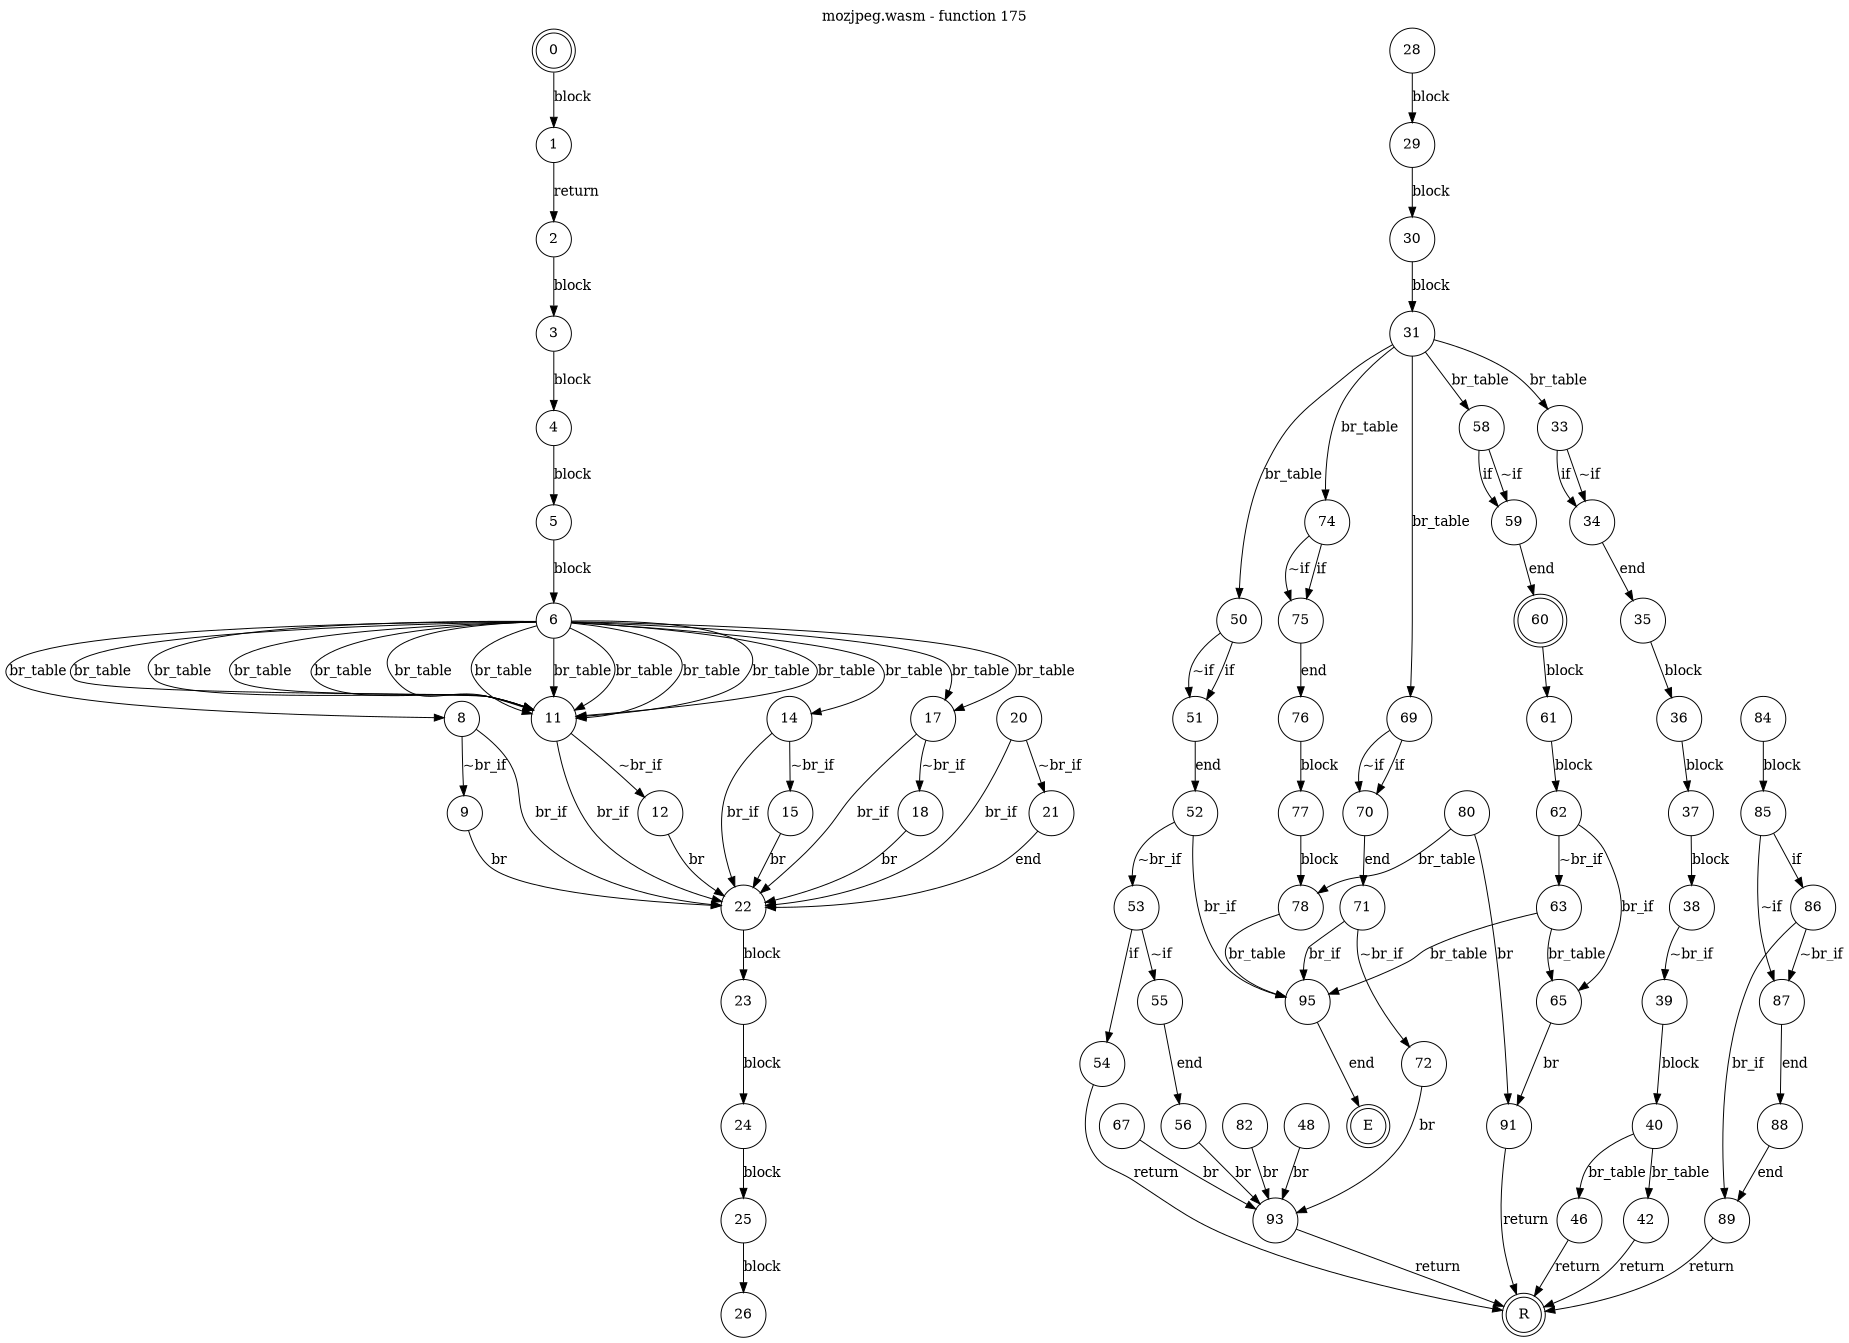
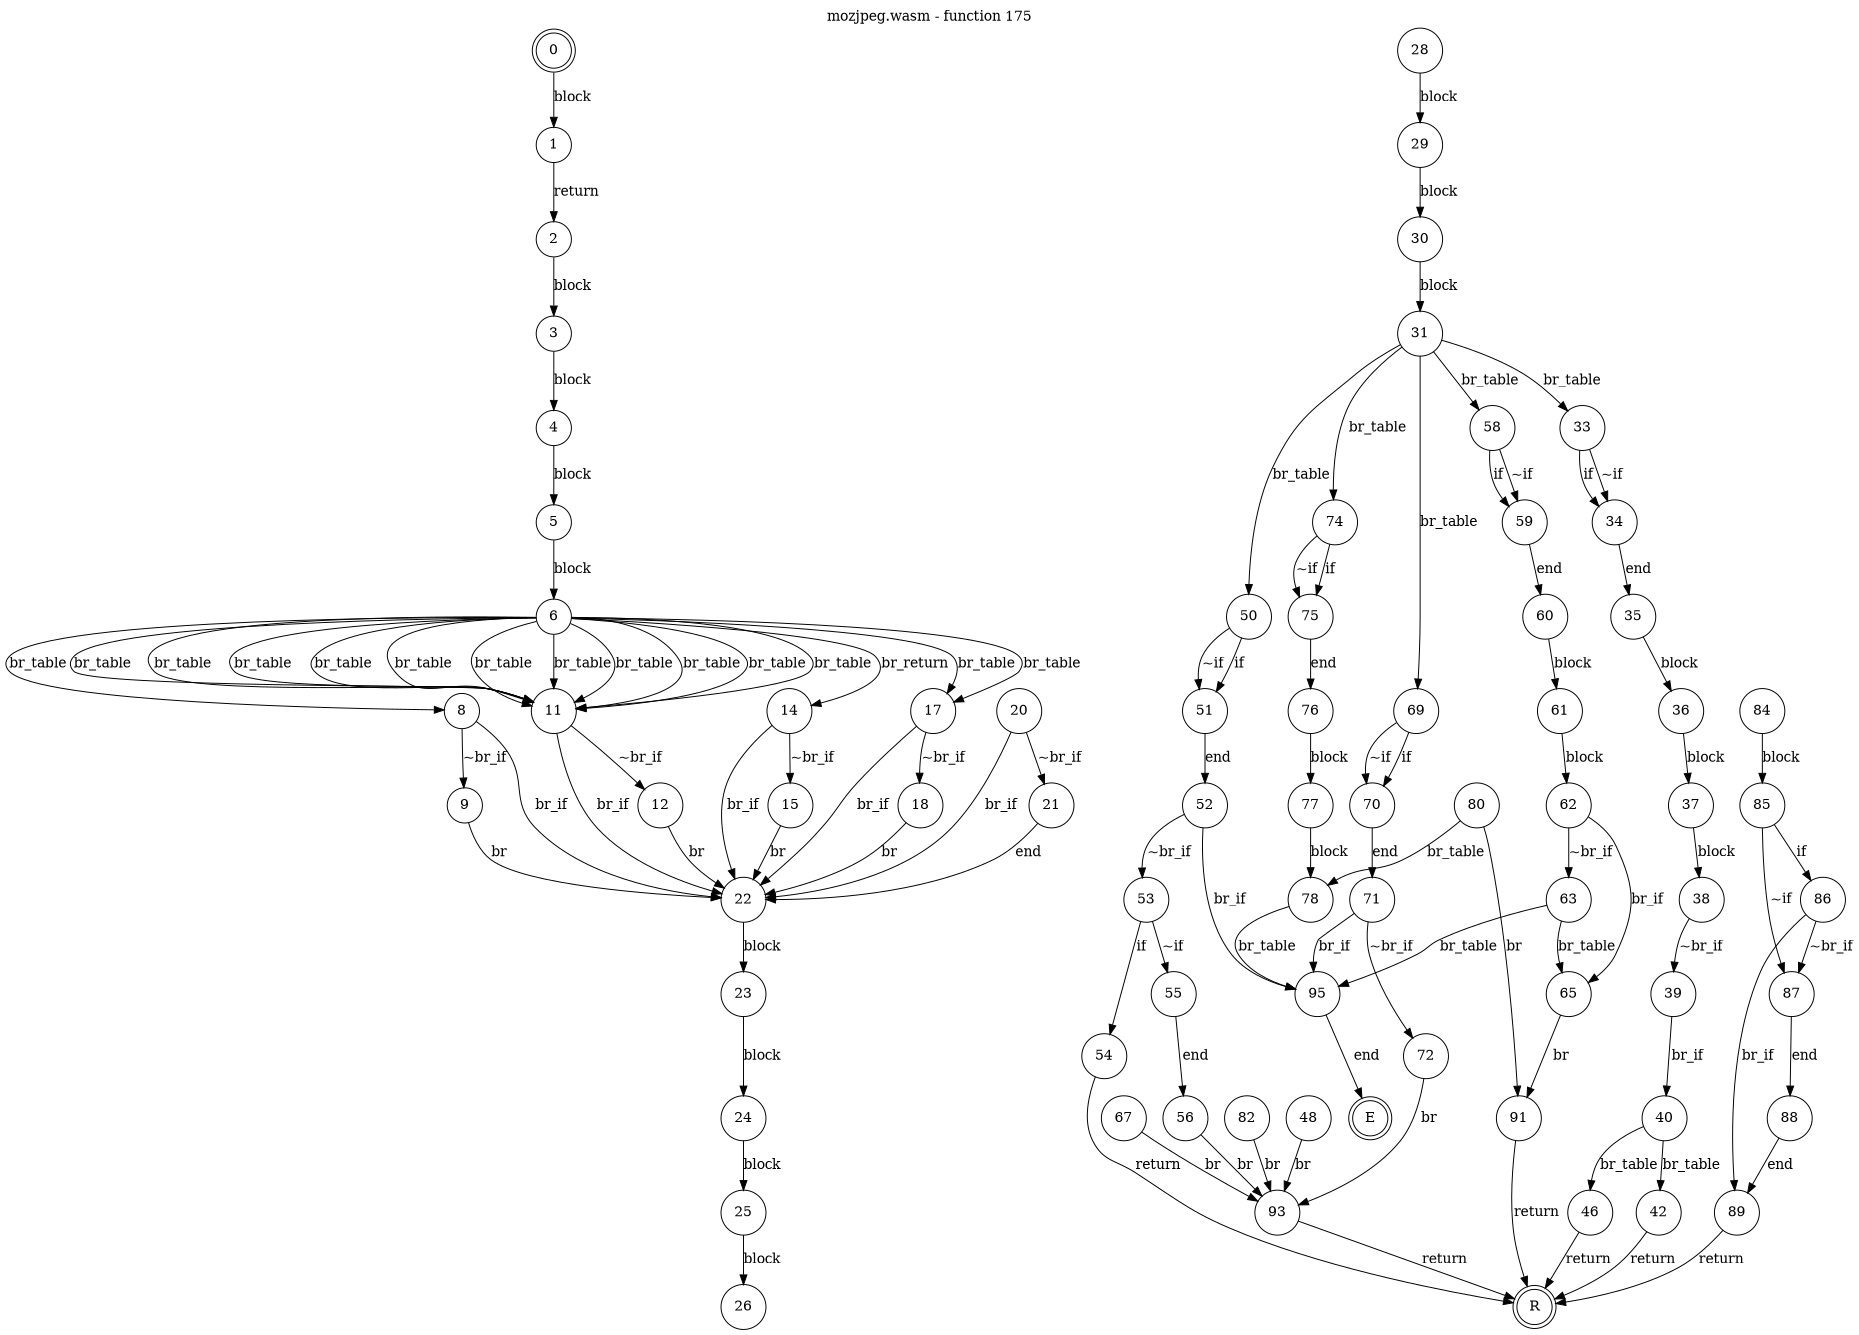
node "60": shape doublecircle -> circle
edge "6" -> "14": label "br_table" -> "br_return"
edge "39" -> "40": label "block" -> "br_if"
